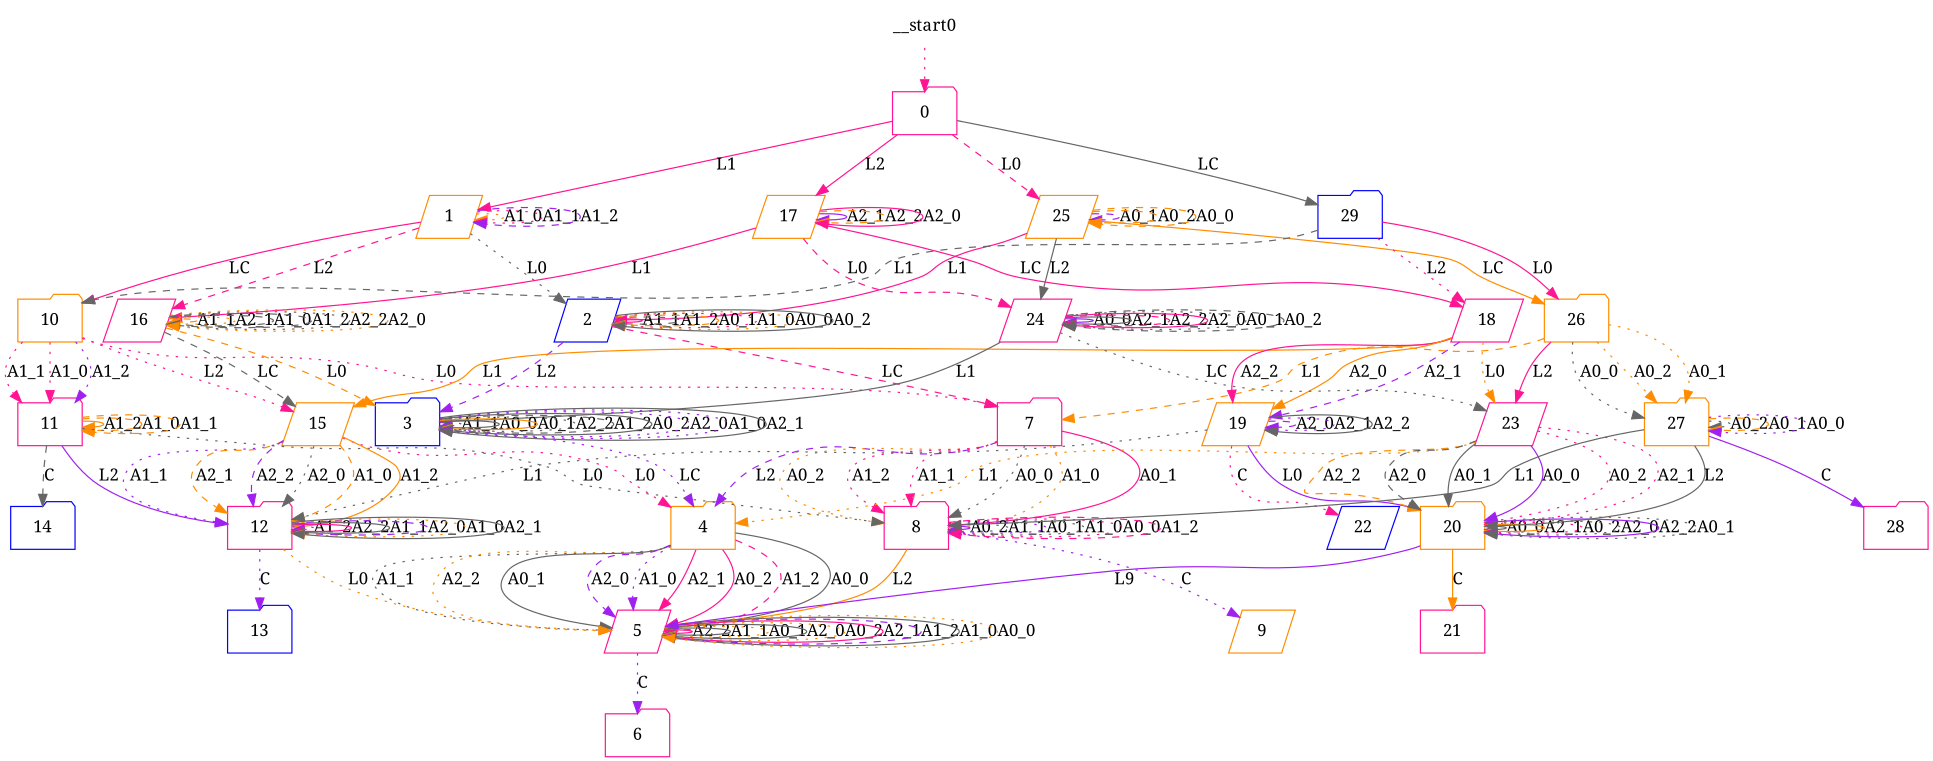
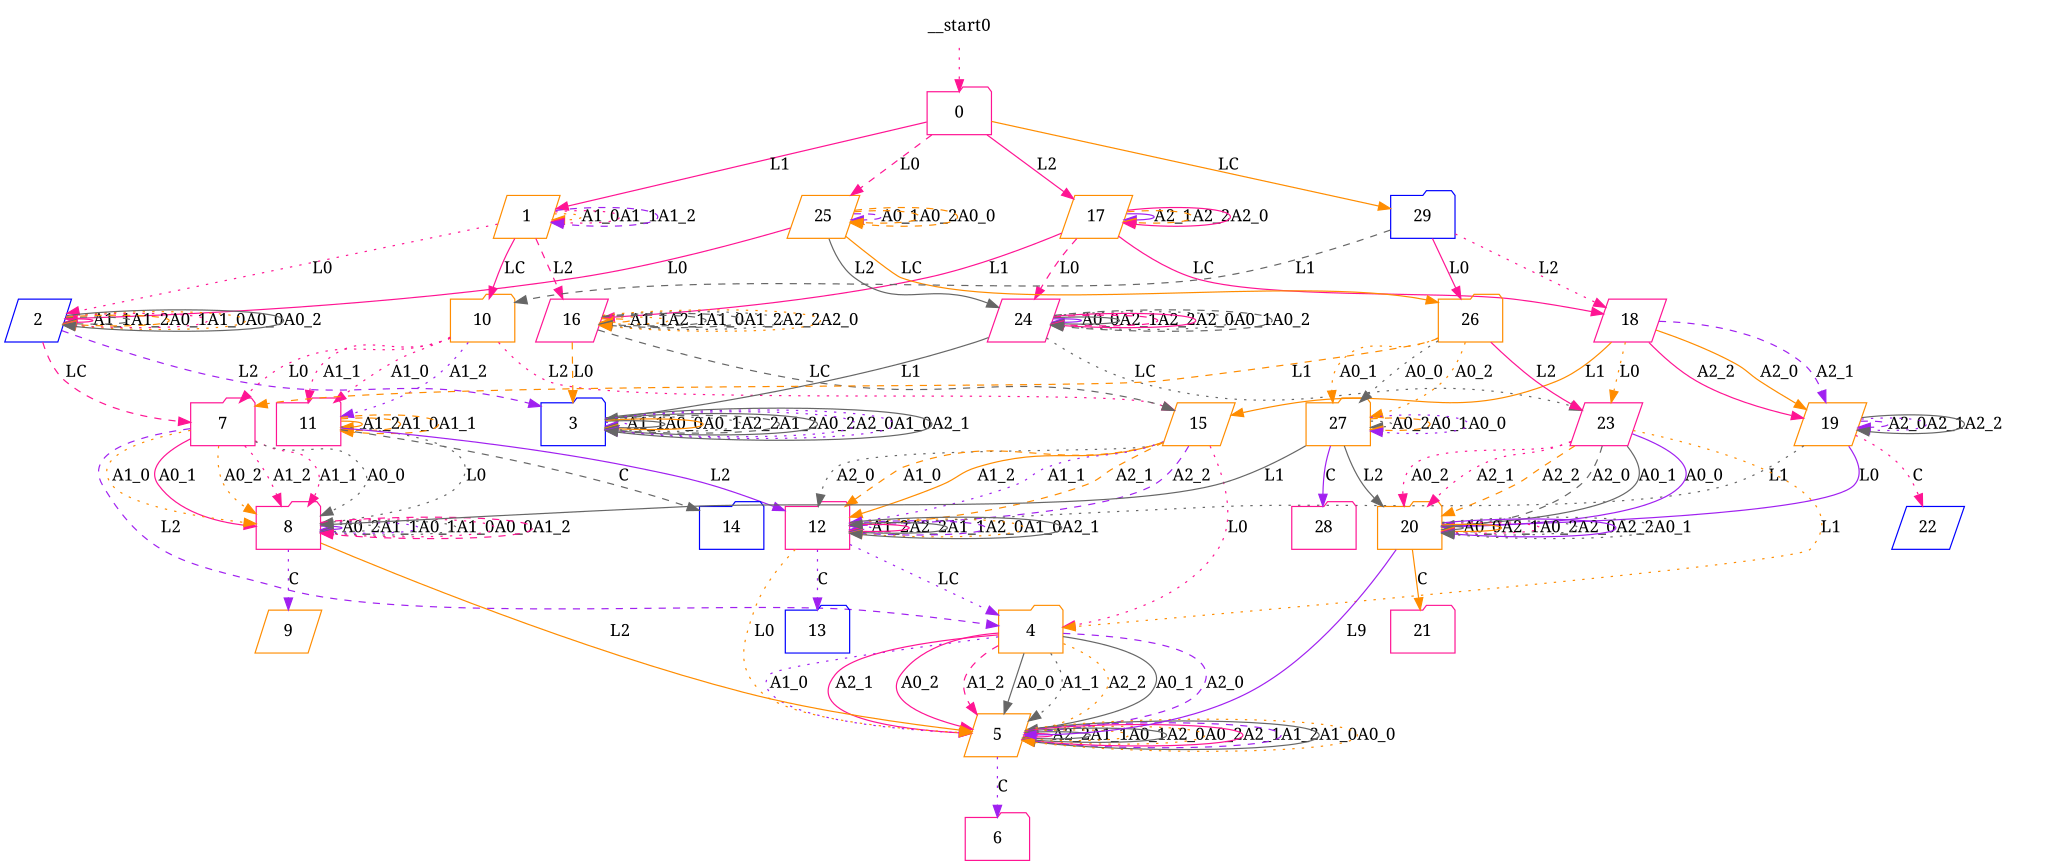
edge "0" -> "29": color gray40 -> darkorange
edge "1" -> "2": color gray40 -> deeppink
edge "25" -> "2": label "L1" -> "L0"
edge "3" -> "4": now "12" -> "4"
node "5": color deeppink -> darkorange
